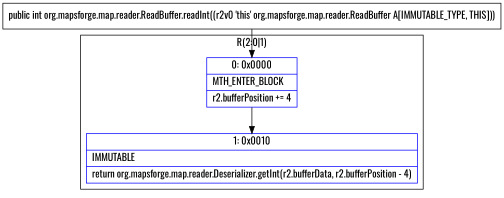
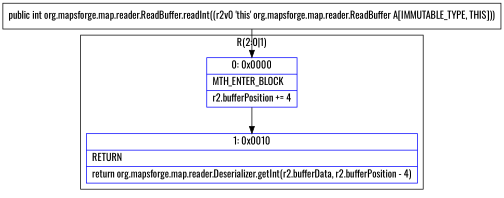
node "1: 0x0010": text "IMMUTABLE" -> "RETURN"
